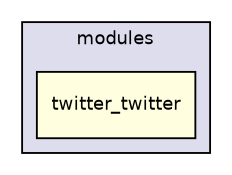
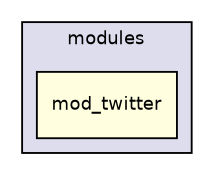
node "twitter_twitter": label "twitter_twitter" -> "mod_twitter"
